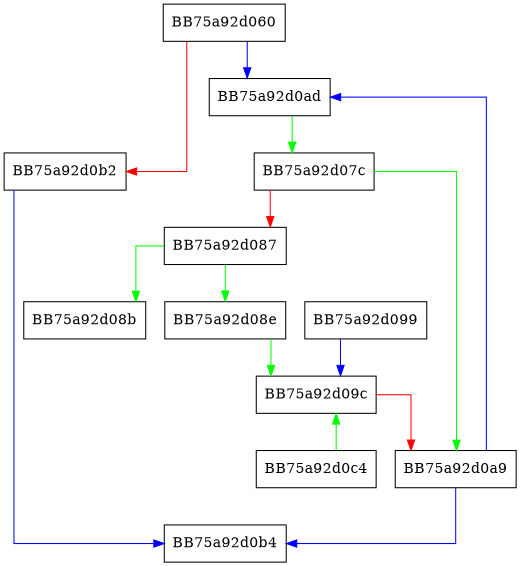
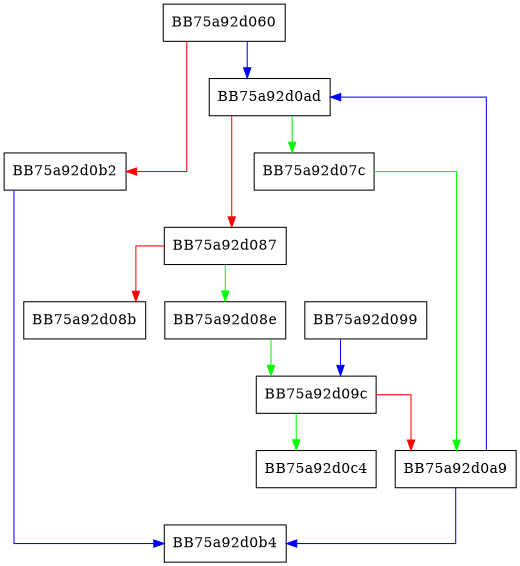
edge "BB75a92d07c" -> "BB75a92d087": now "BB75a92d0ad" -> "BB75a92d087"
edge "BB75a92d087" -> "BB75a92d08b": color green -> red
edge "BB75a92d0c4" -> "BB75a92d09c": reversed
